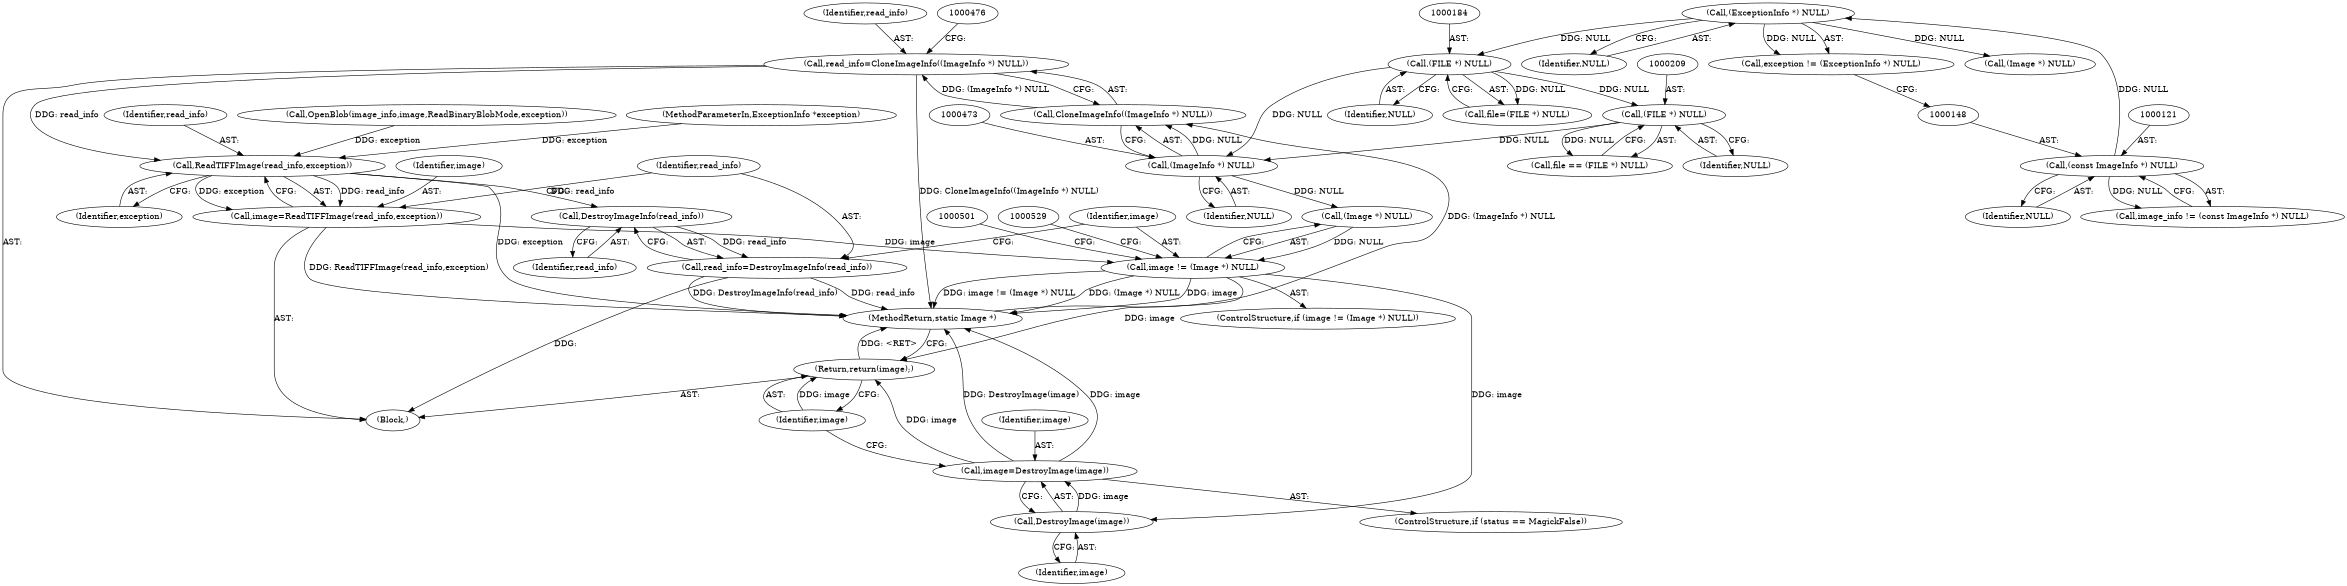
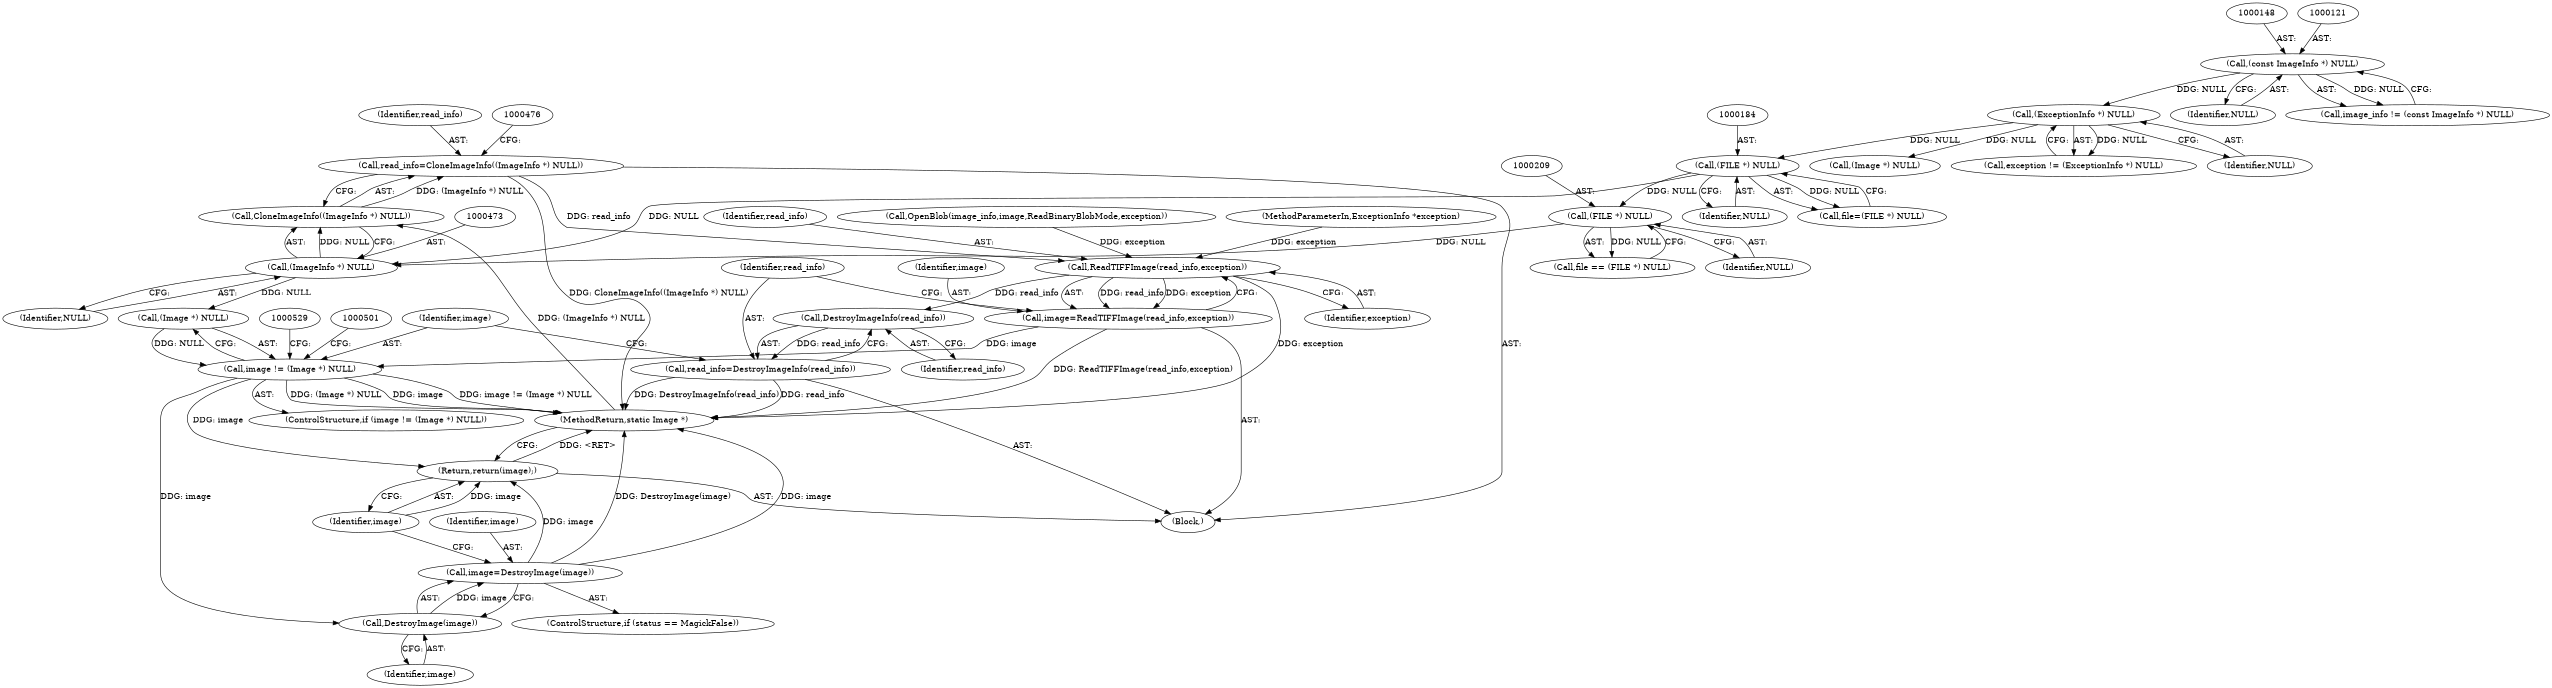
edge "(Call,exception != (ExceptionInfo *) NULL)" -> "1000148": now "(Call,exception != (ExceptionInfo *) NULL)" -> "(Call,(ExceptionInfo *) NULL)"
edge "(Call,read_info=DestroyImageInfo(read_info))" -> "(Block,)": label "DDG: " -> "AST: "
